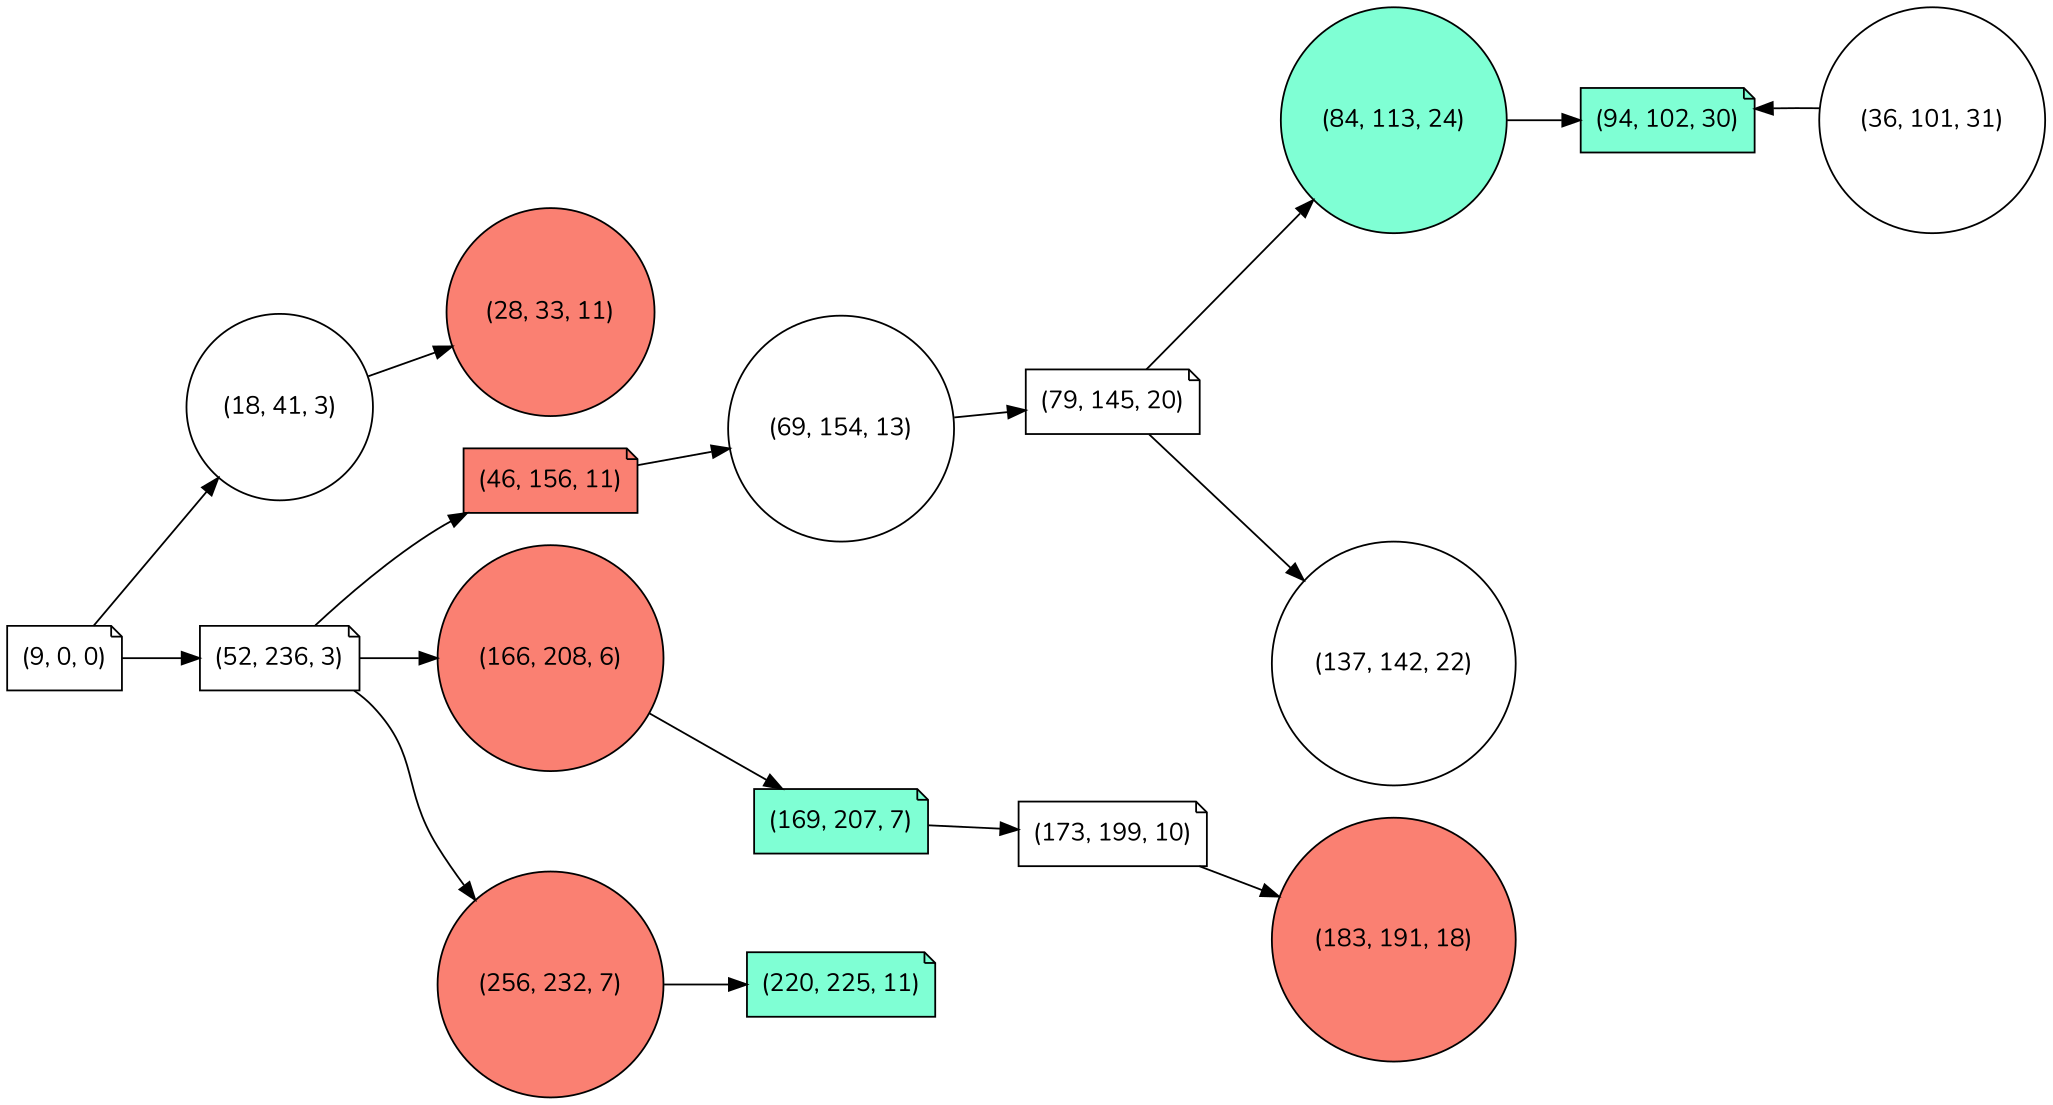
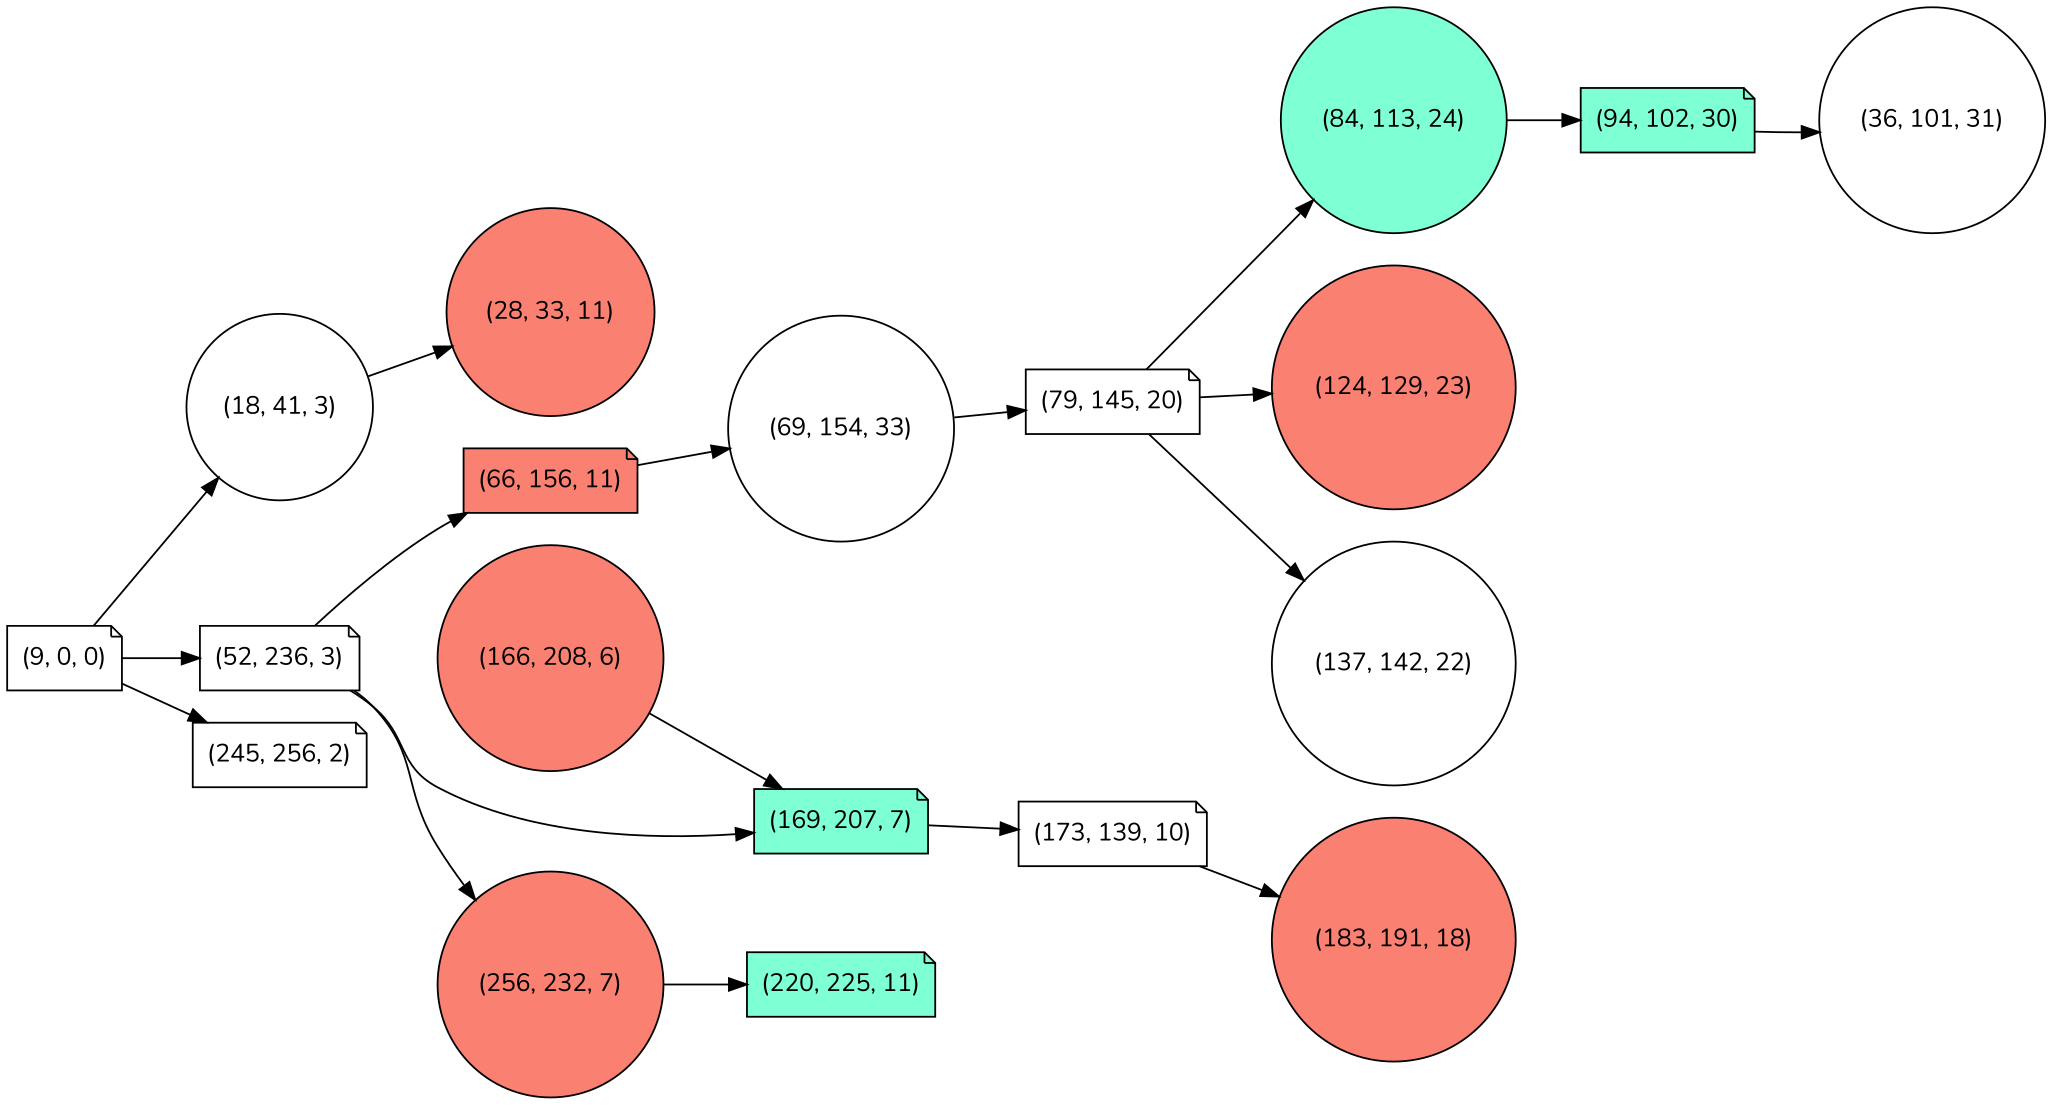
edge "(36, 101, 31)" -> "(94, 102, 30)": reversed
node "(124, 129, 23)": added
node "(69, 154, 13)": label "(69, 154, 13)" -> "(69, 154, 33)"
node "(46, 156, 11)": label "(46, 156, 11)" -> "(66, 156, 11)"
edge "(52, 236, 3)" -> "(166, 208, 6)": now "(52, 236, 3)" -> "(169, 207, 7)"
node "(245, 256, 2)": added
node "(173, 199, 10)": label "(173, 199, 10)" -> "(173, 139, 10)"
